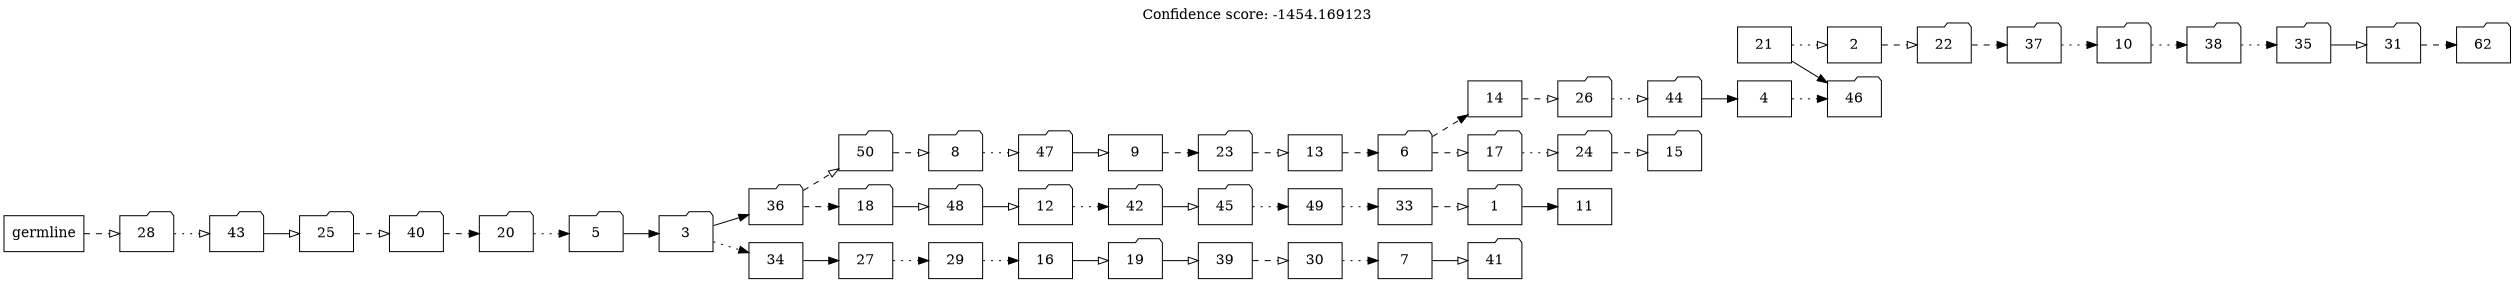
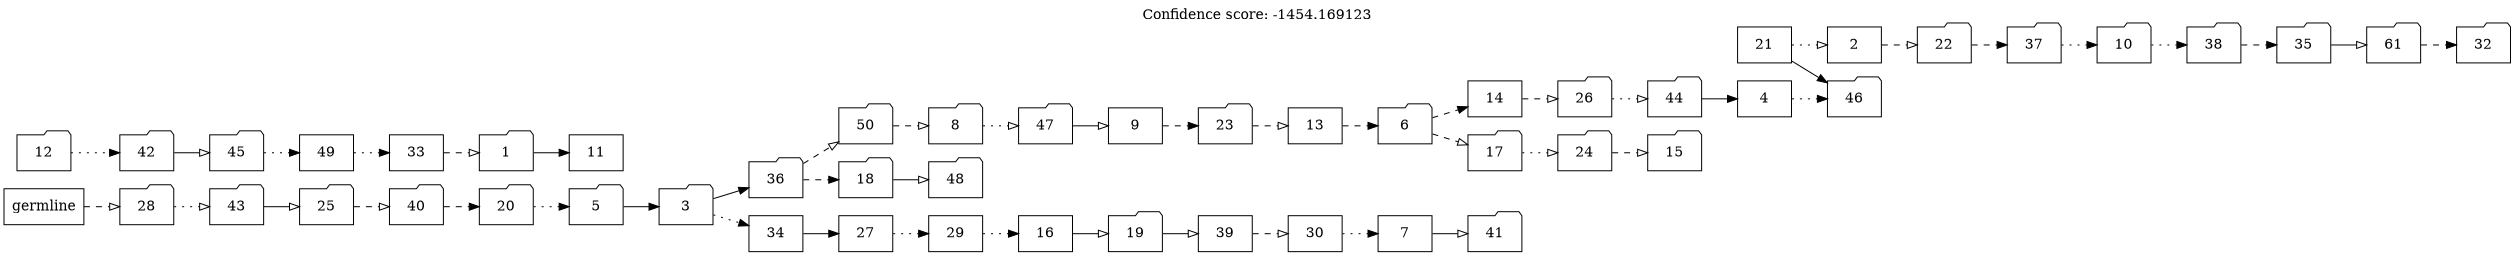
edge "38" -> "35": style dotted -> dashed
node "31": label "31" -> "61"
node "62": label "62" -> "32"
edge "48" -> "12": removed
